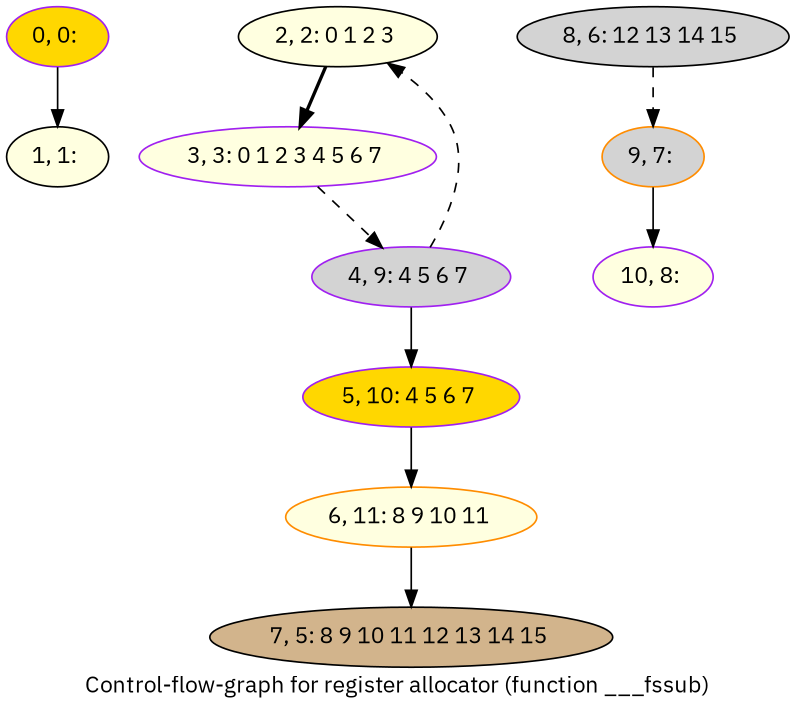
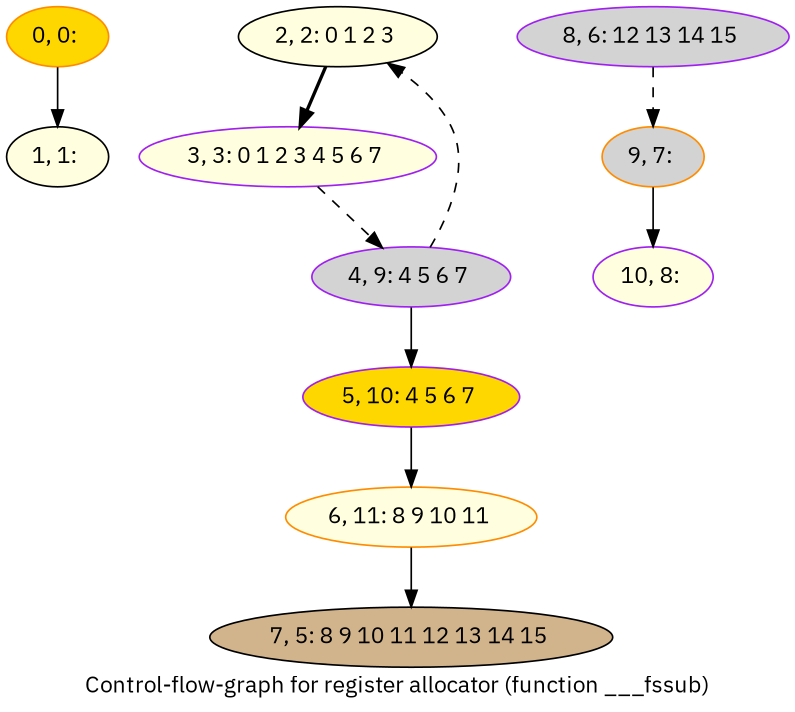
node "0, 0:": color purple -> darkorange
node "8, 6: 12 13 14 15": color black -> purple
